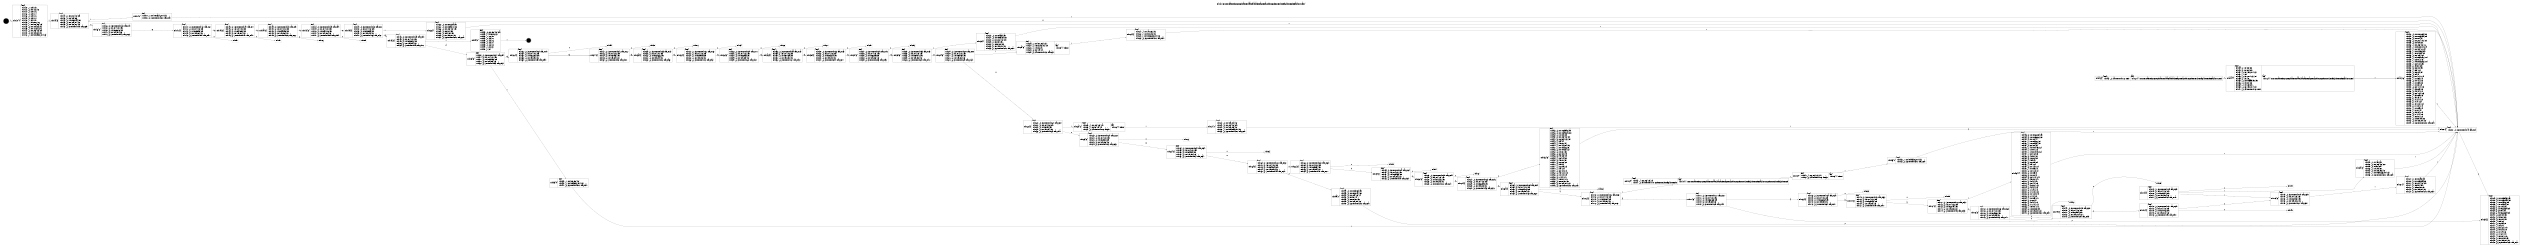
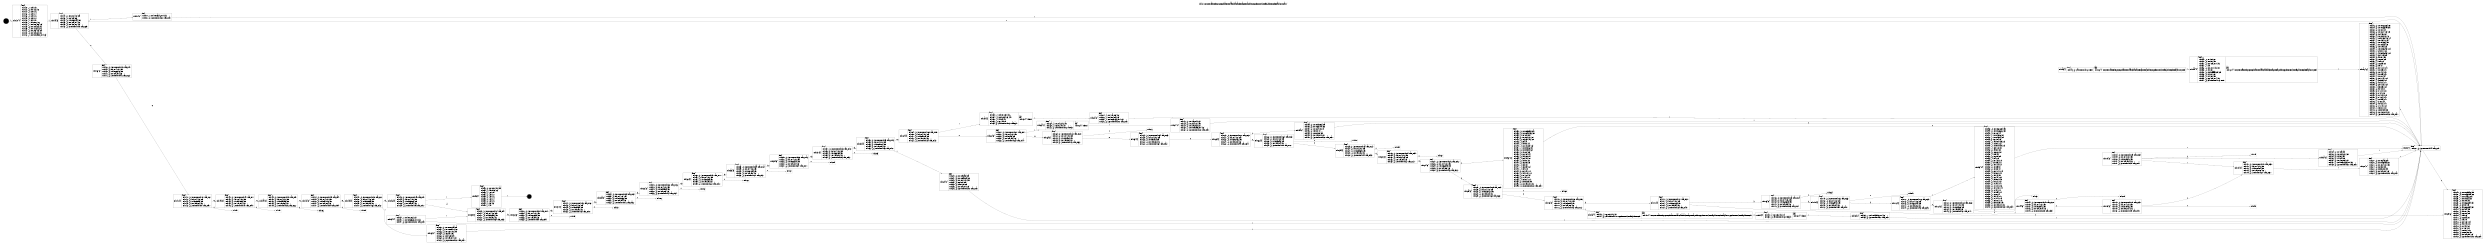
edge "0x40150f [25]" -> "0x401f89 [19]": reversed
node "0x401e84": removed
